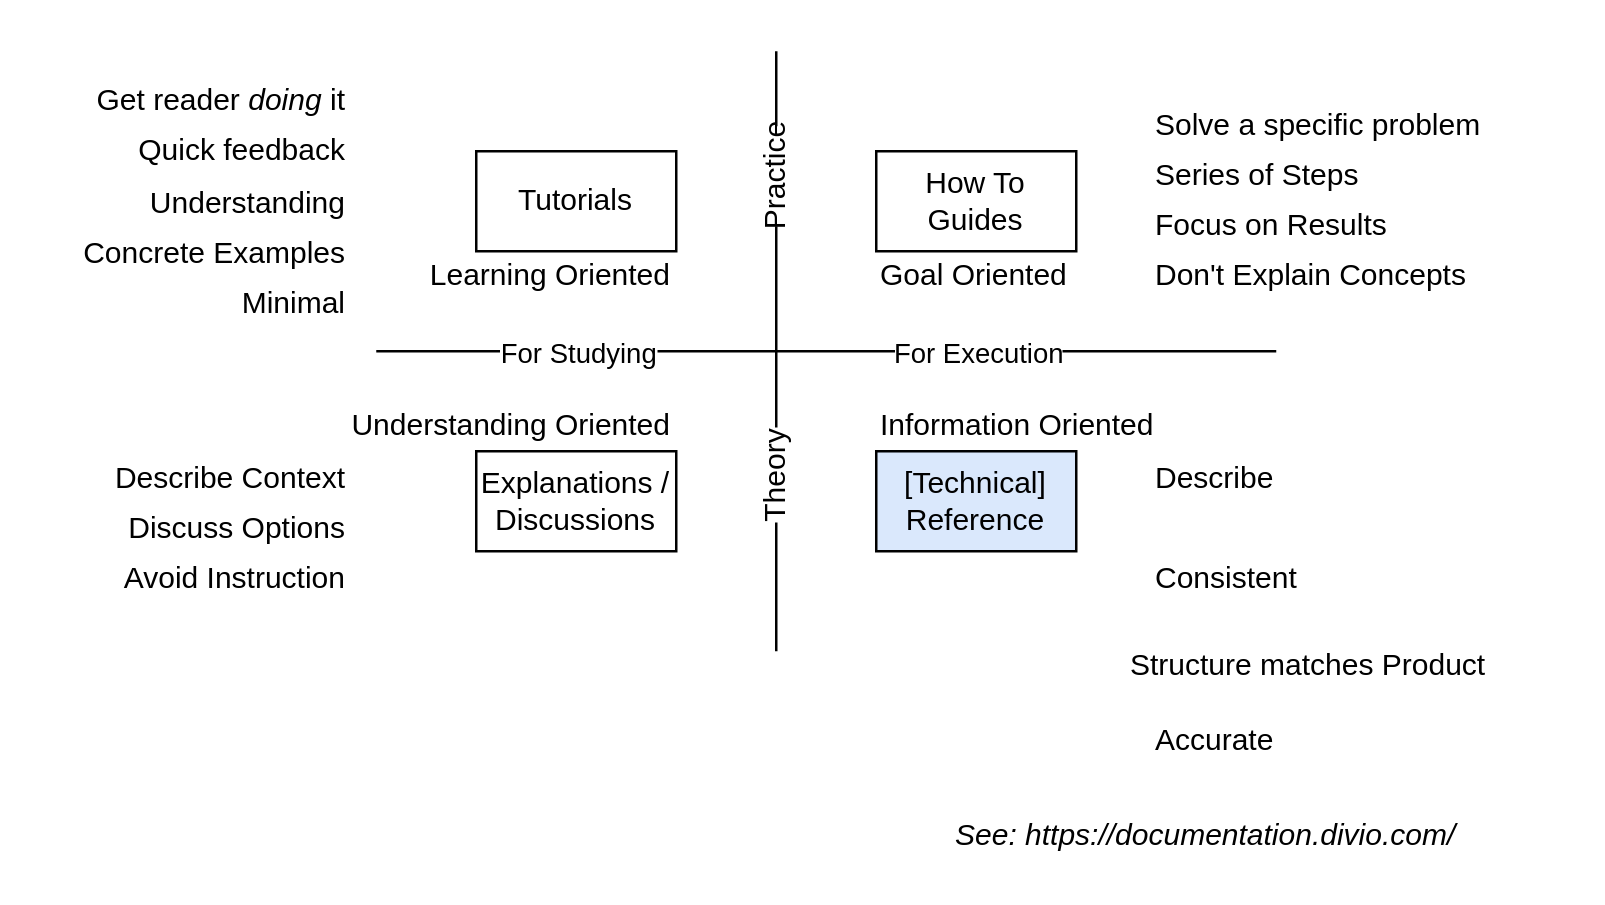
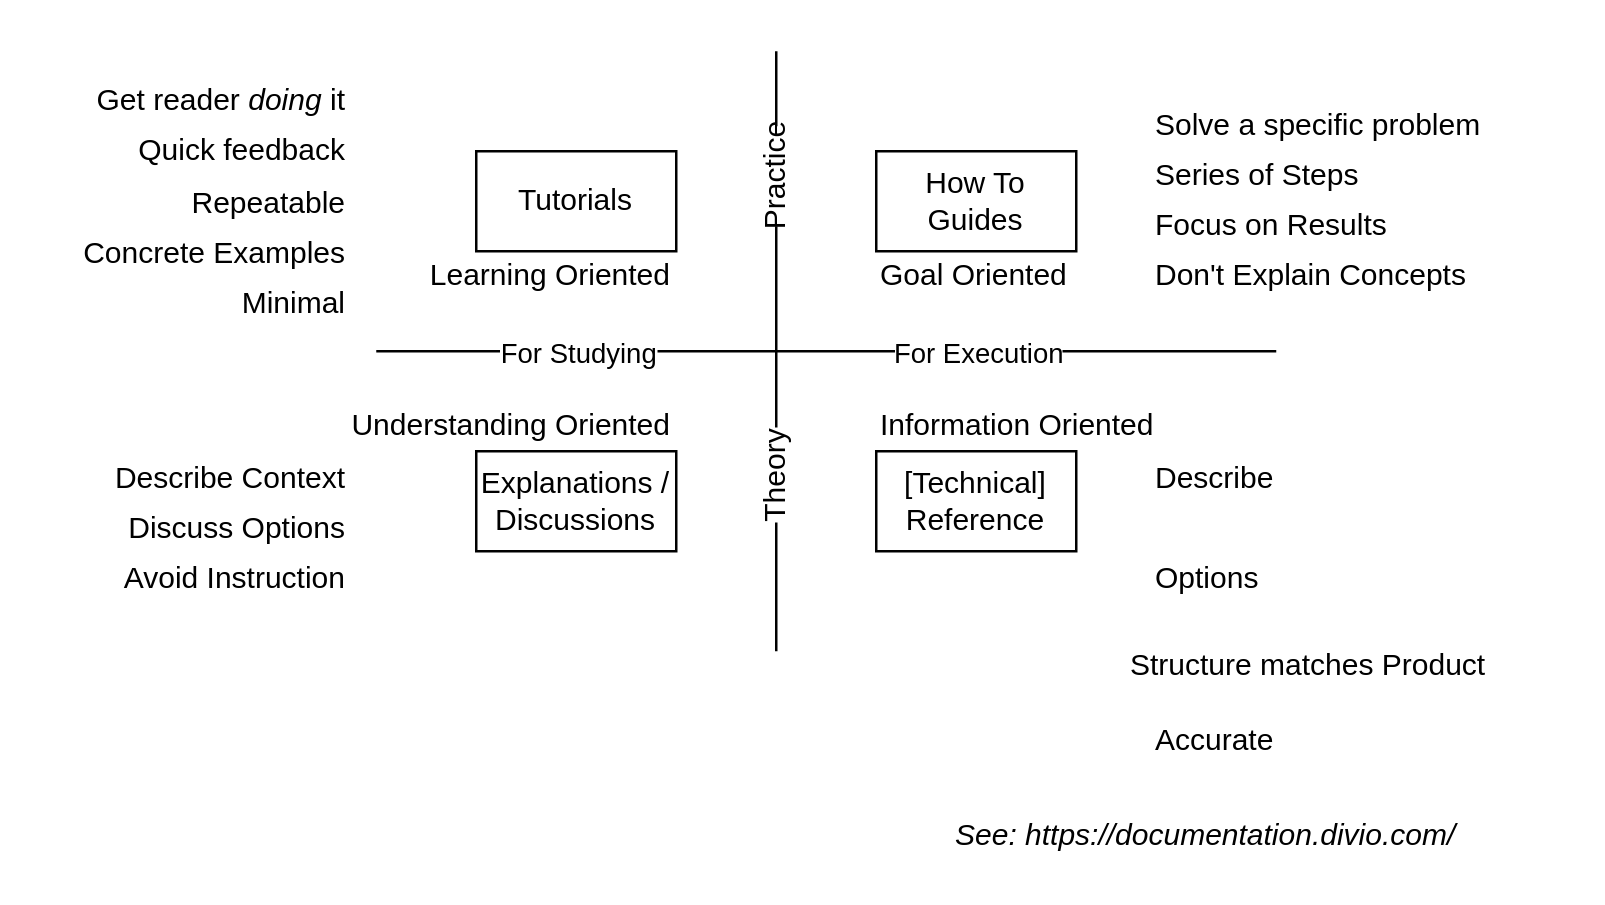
node "Understanding": label "Understanding" -> "Repeatable"
node "[Technical] Reference": fillcolor #dae8fc -> #ffffff
node "Consistent": label "Consistent" -> "Options"
